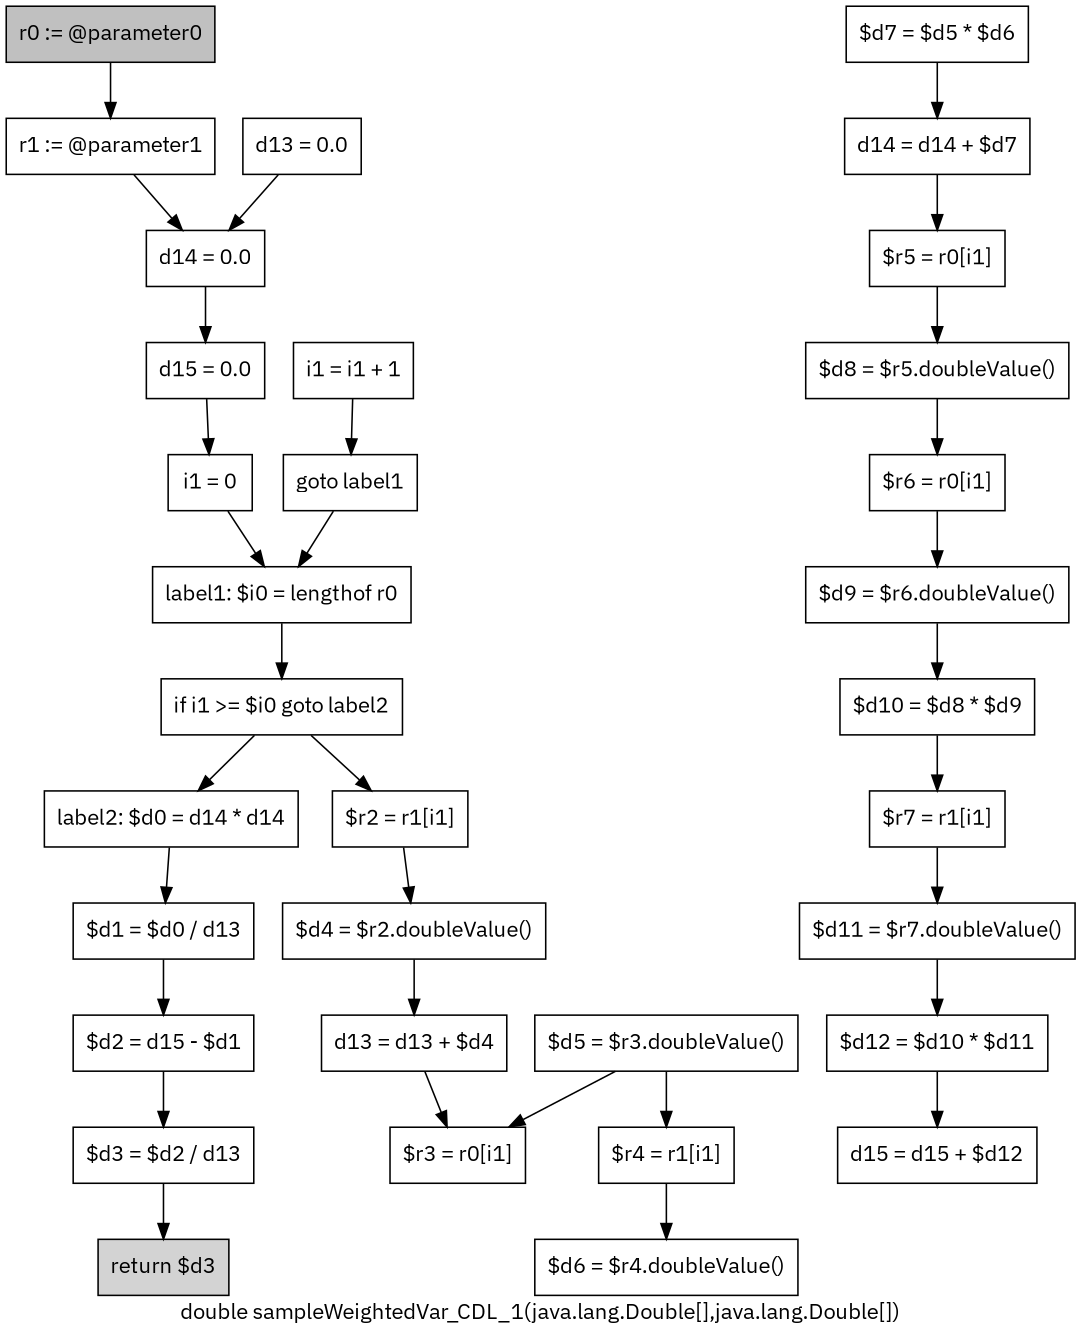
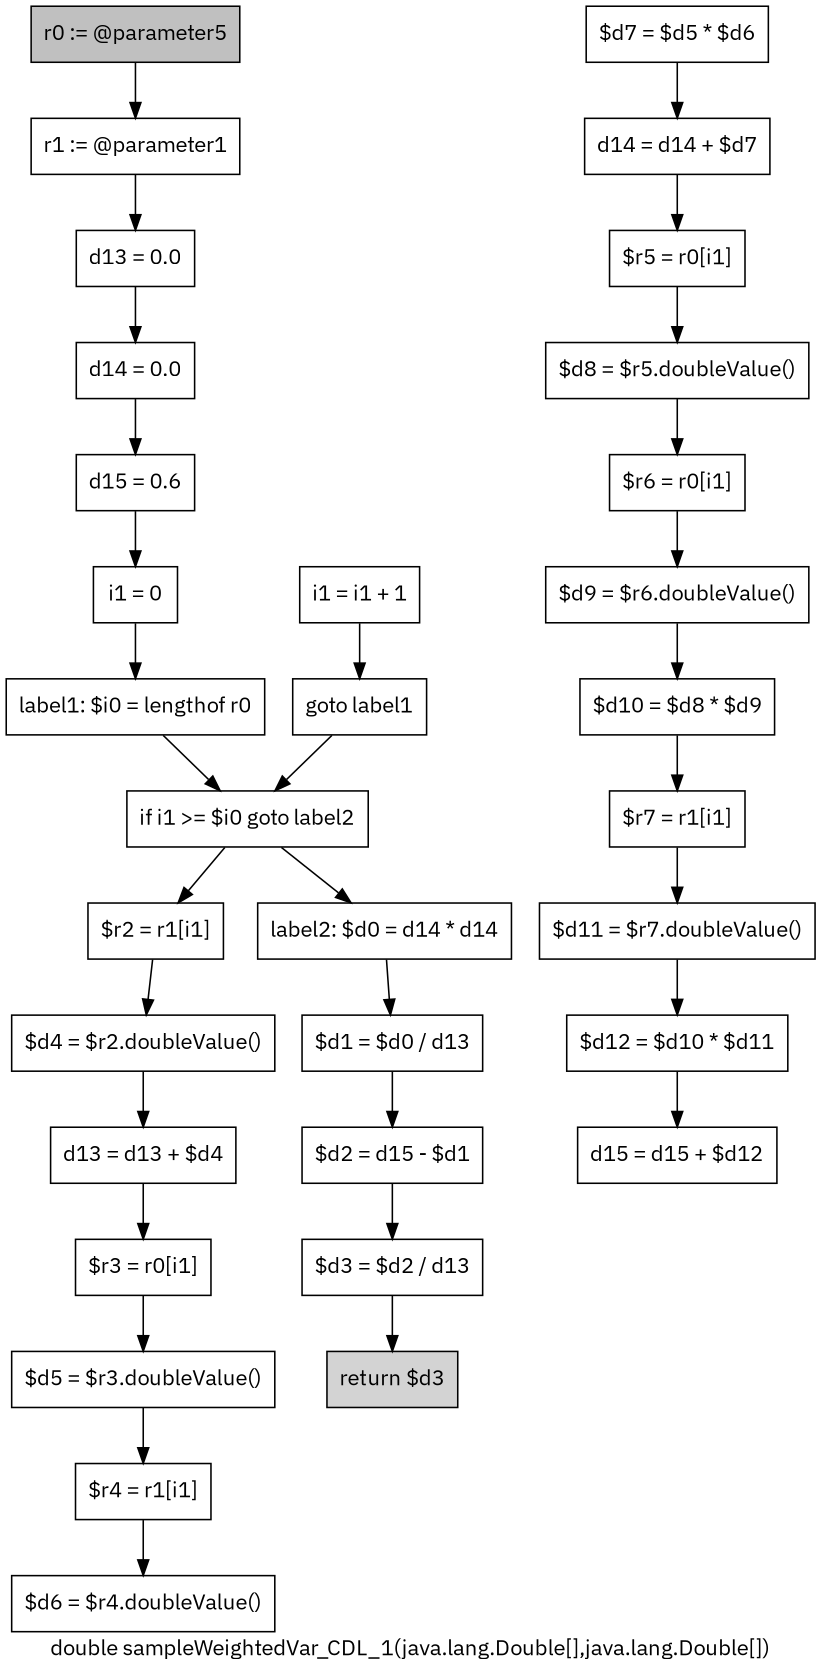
node "r0 := @parameter0": label "r0 := @parameter0" -> "r0 := @parameter5"
edge "r1 := @parameter1" -> "d14 = 0.0": now "r1 := @parameter1" -> "d13 = 0.0"
node "d15 = 0.0": label "d15 = 0.0" -> "d15 = 0.6"
edge "goto label1" -> "label1: $i0 = lengthof r0": now "goto label1" -> "if i1 >= $i0 goto label2"
edge "$d5 = $r3.doubleValue()" -> "$r3 = r0[i1]": reversed
